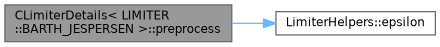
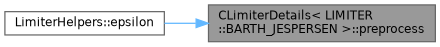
edge "CLimiterDetails< LIMITER ::BARTH_JESPERSEN >::preprocess" -> "LimiterHelpers::epsilon": reversed
